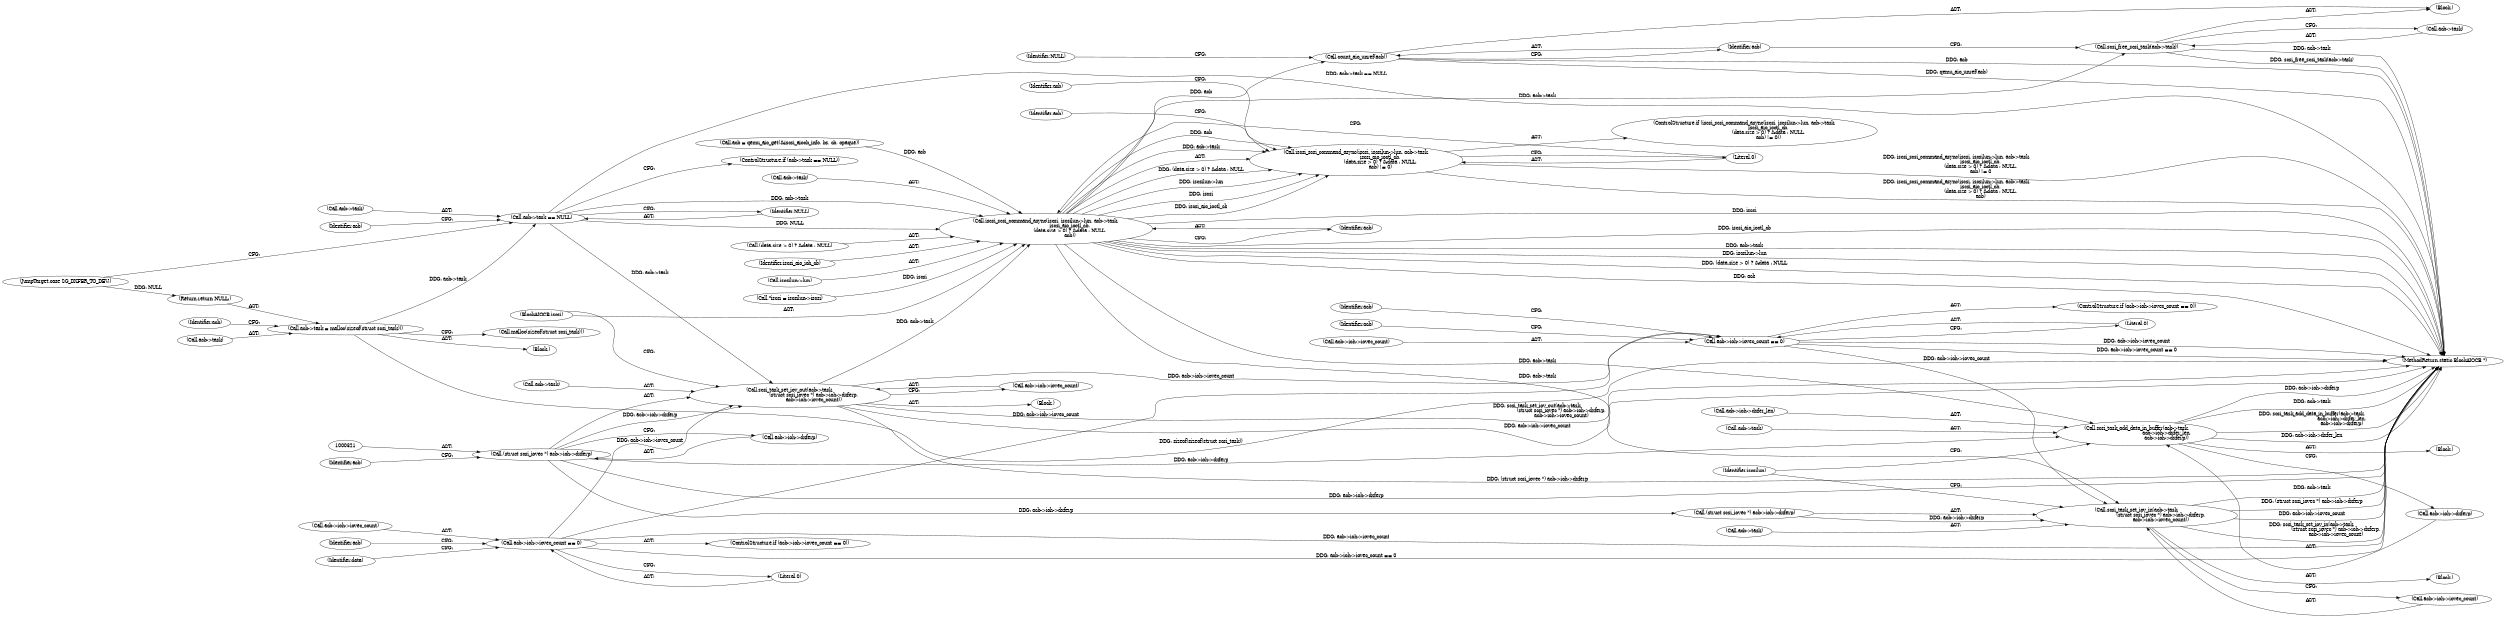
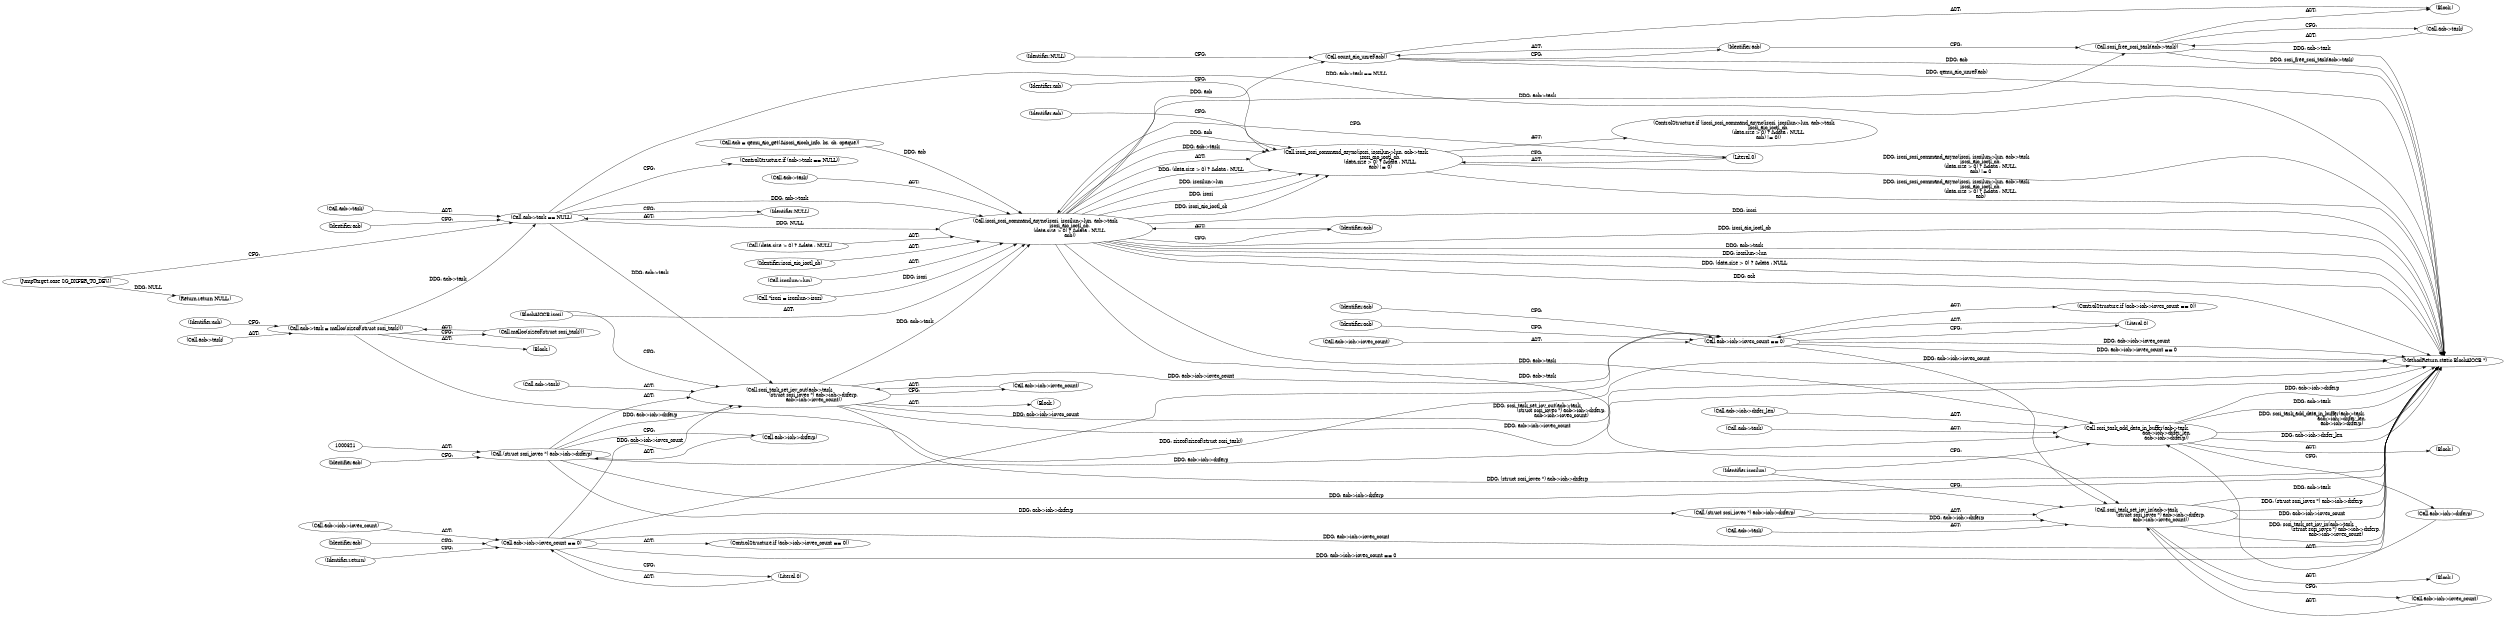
node "(Identifier,iscsi_aio_ioh_cb)": label "(Identifier,iscsi_aio_ioh_cb)" -> "(Identifier,iscsi_aio_ioctl_cb)"
edge "(Return,return NULL;)" -> "(Call,acb->task = malloc(sizeof(struct scsi_task)))": now "(Call,malloc(sizeof(struct scsi_task)))" -> "(Call,acb->task = malloc(sizeof(struct scsi_task)))"
node "(Identifier,data)": label "(Identifier,data)" -> "(Identifier,return)"
